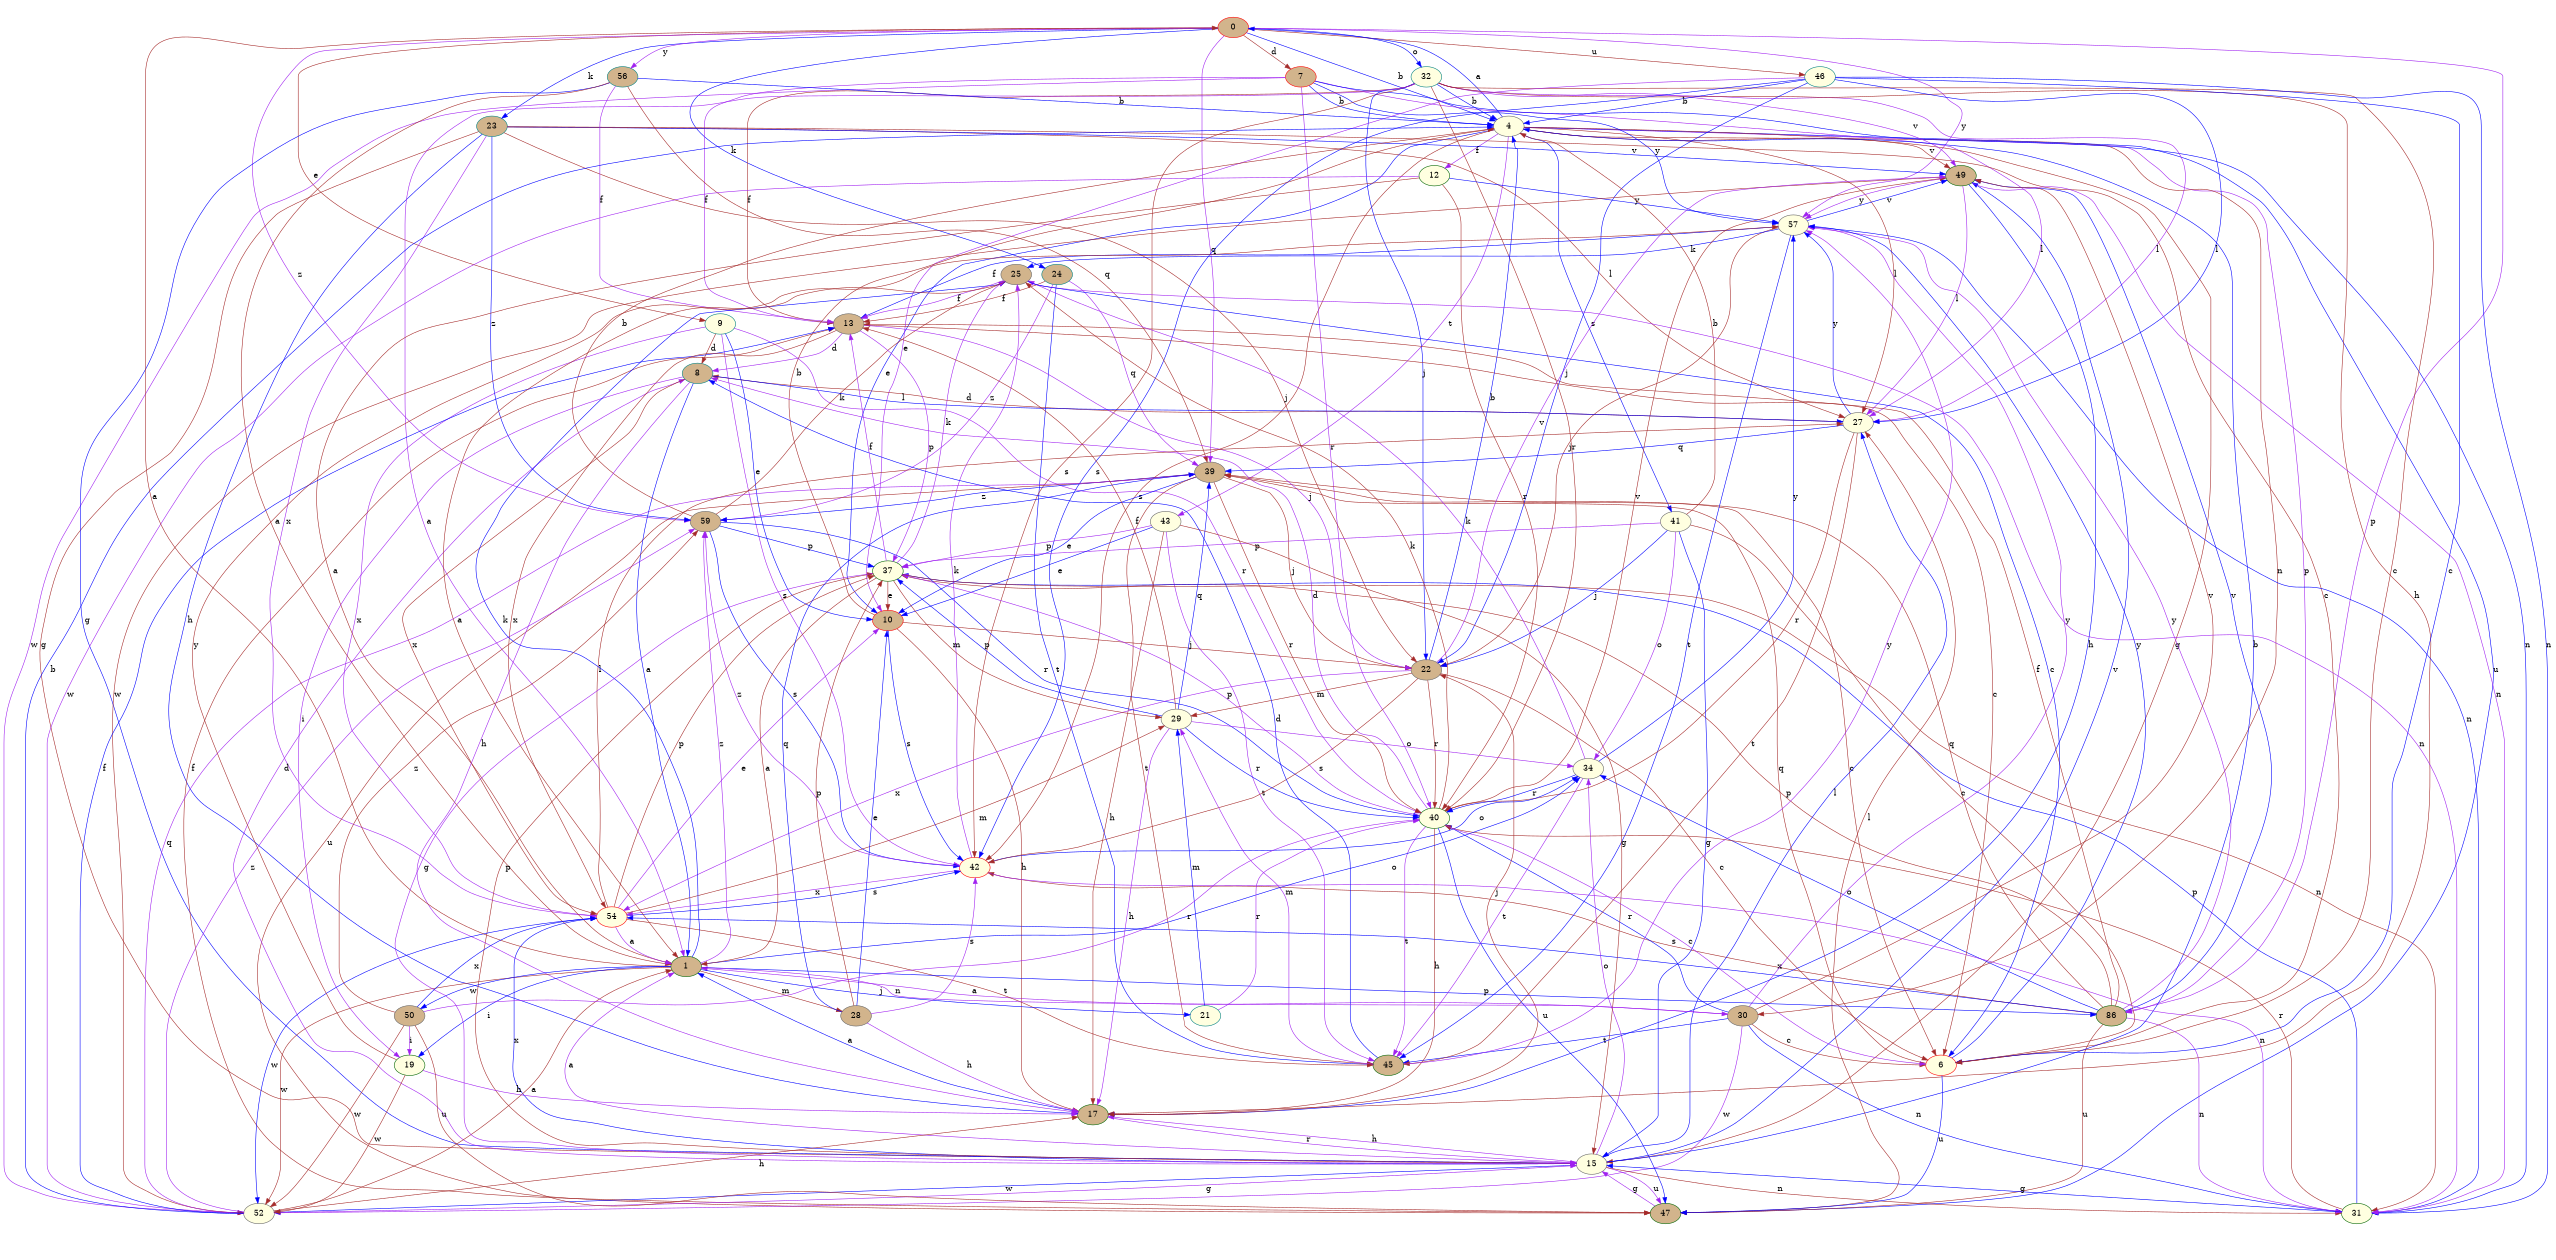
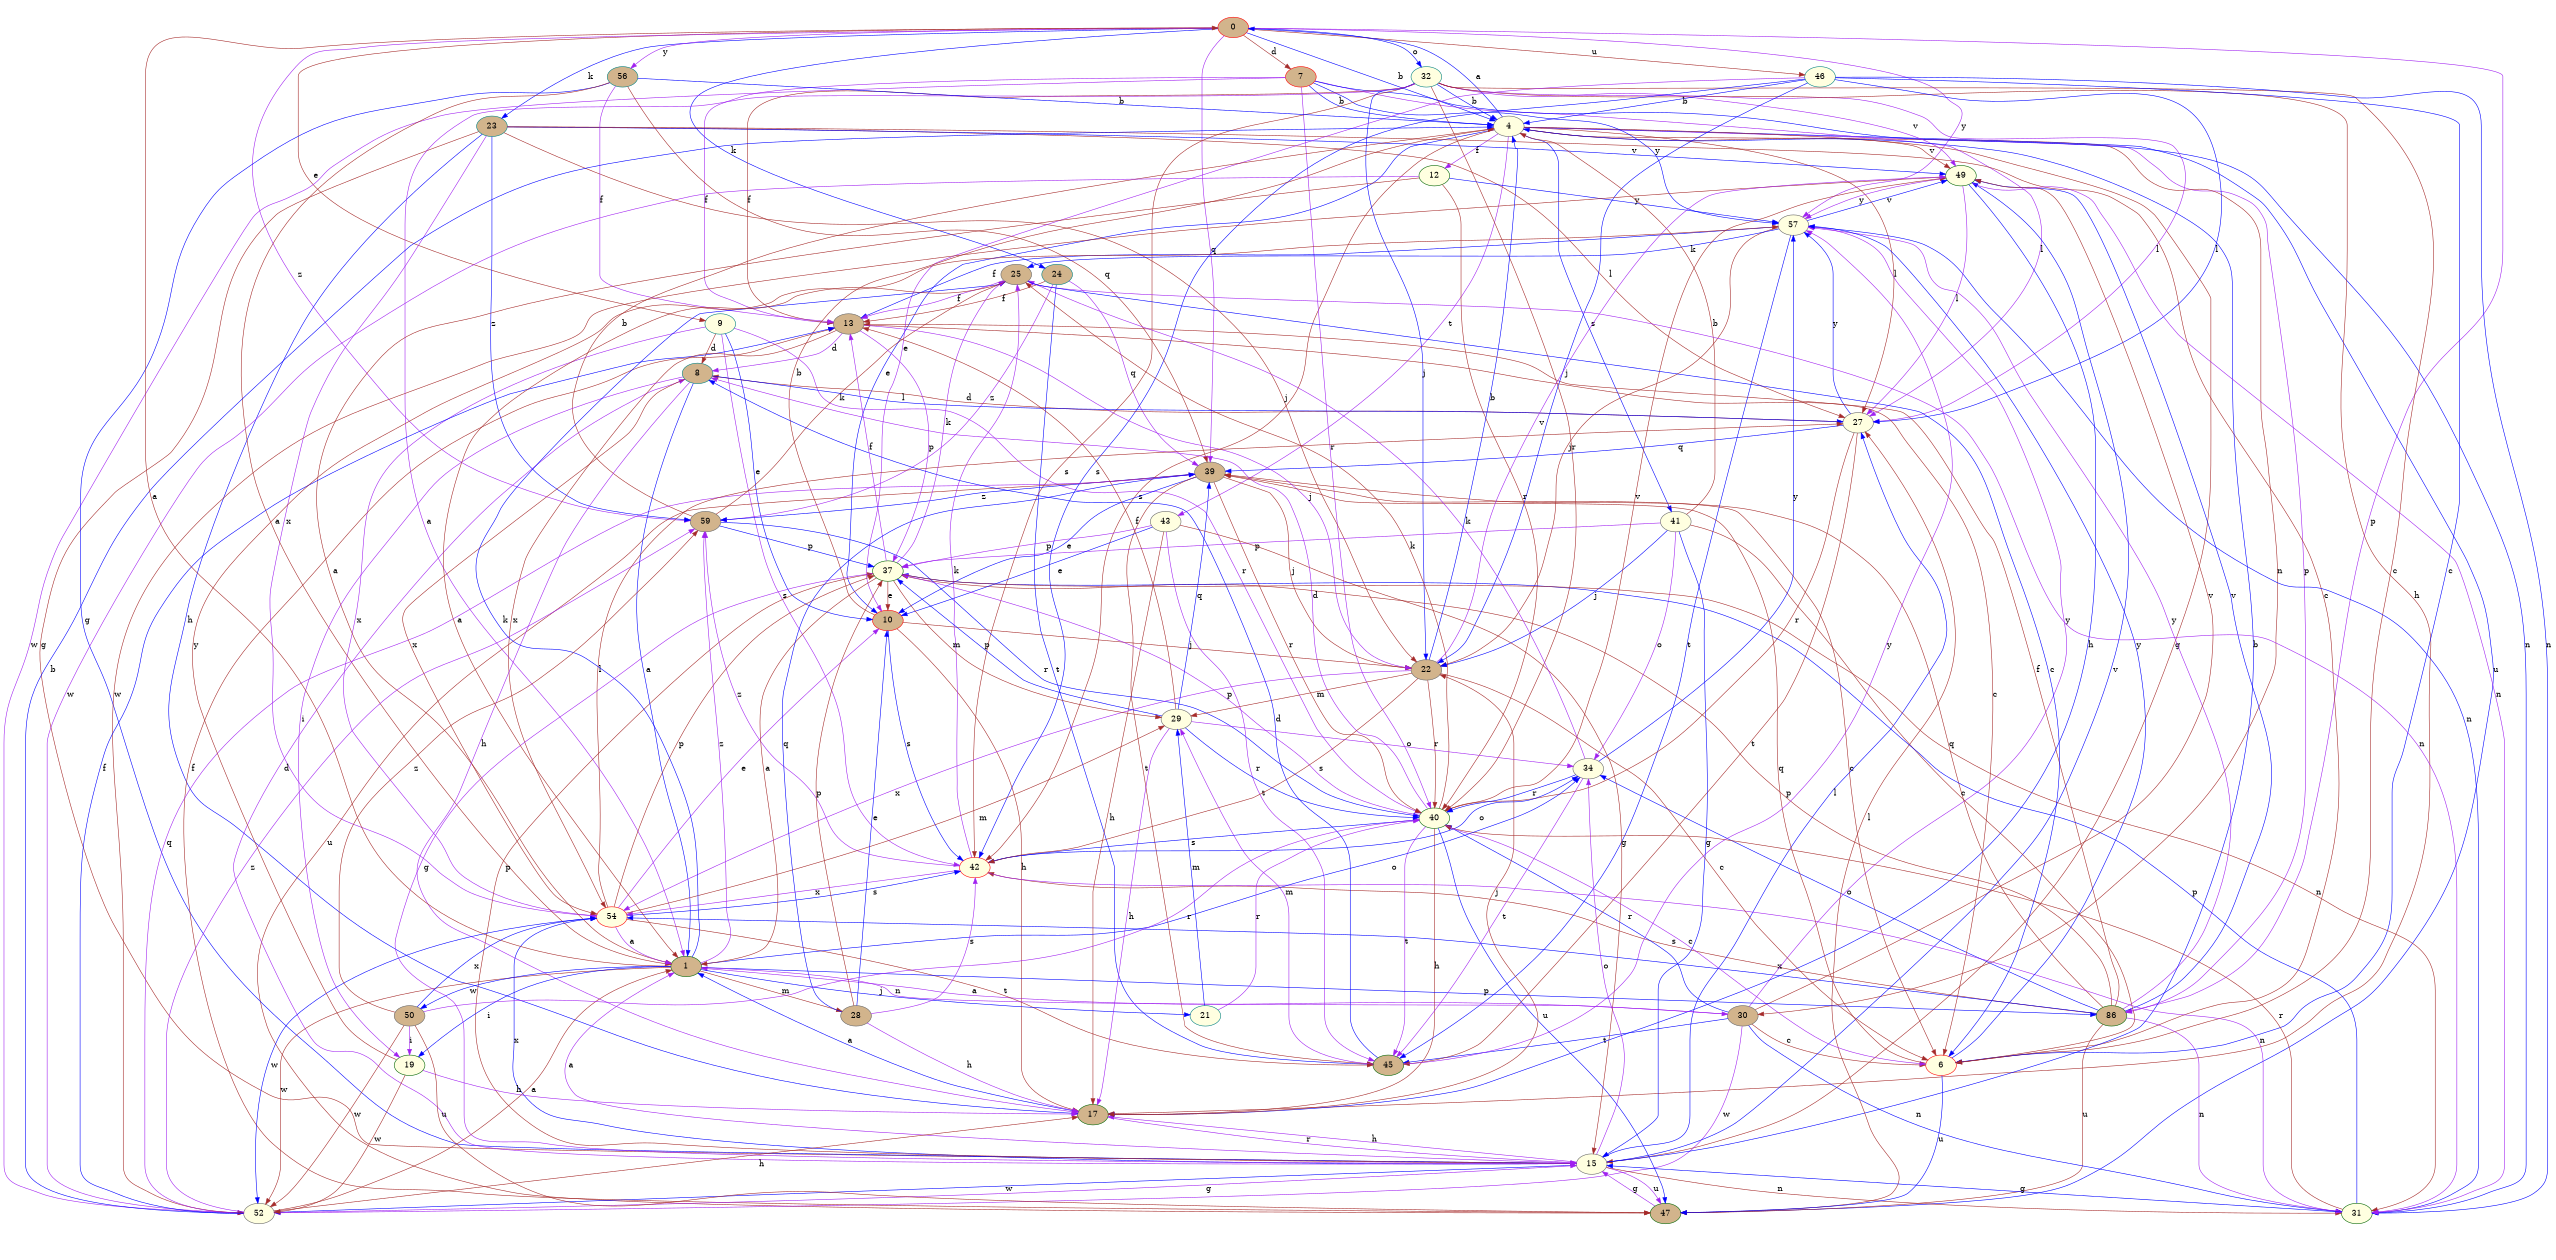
node "49": fillcolor tan -> lightyellow
edge "59" -> "42": now "40" -> "42"
